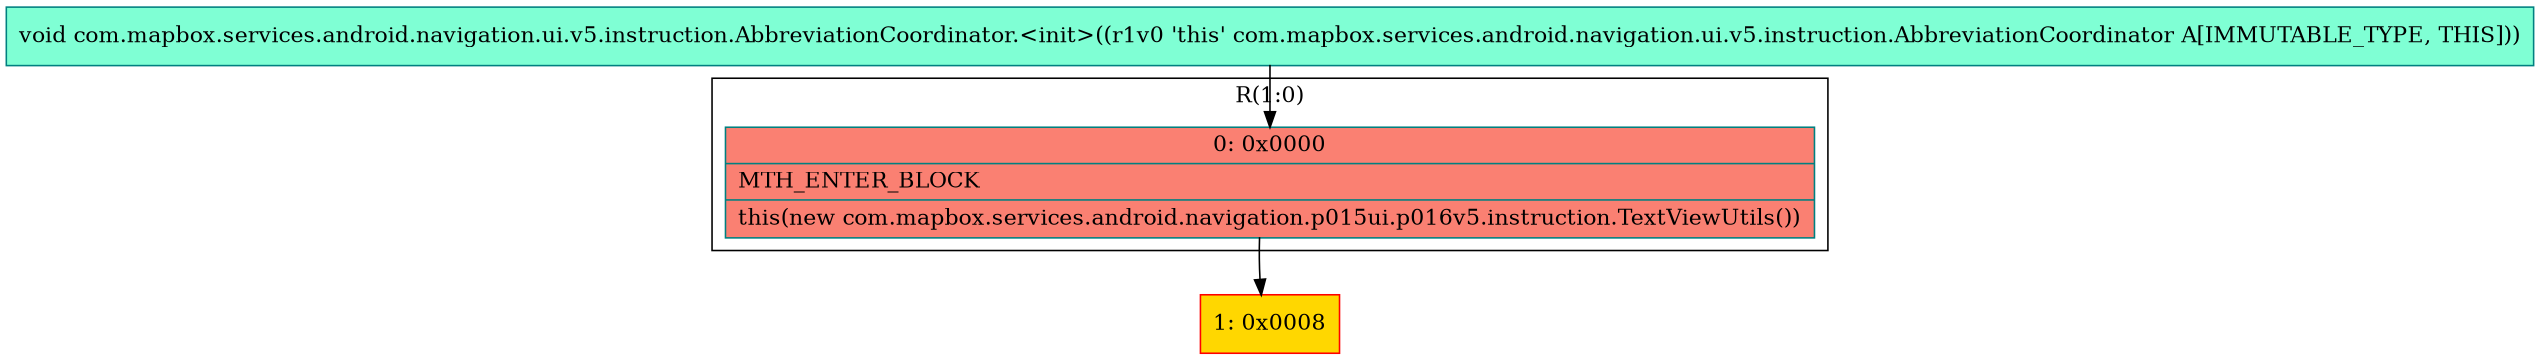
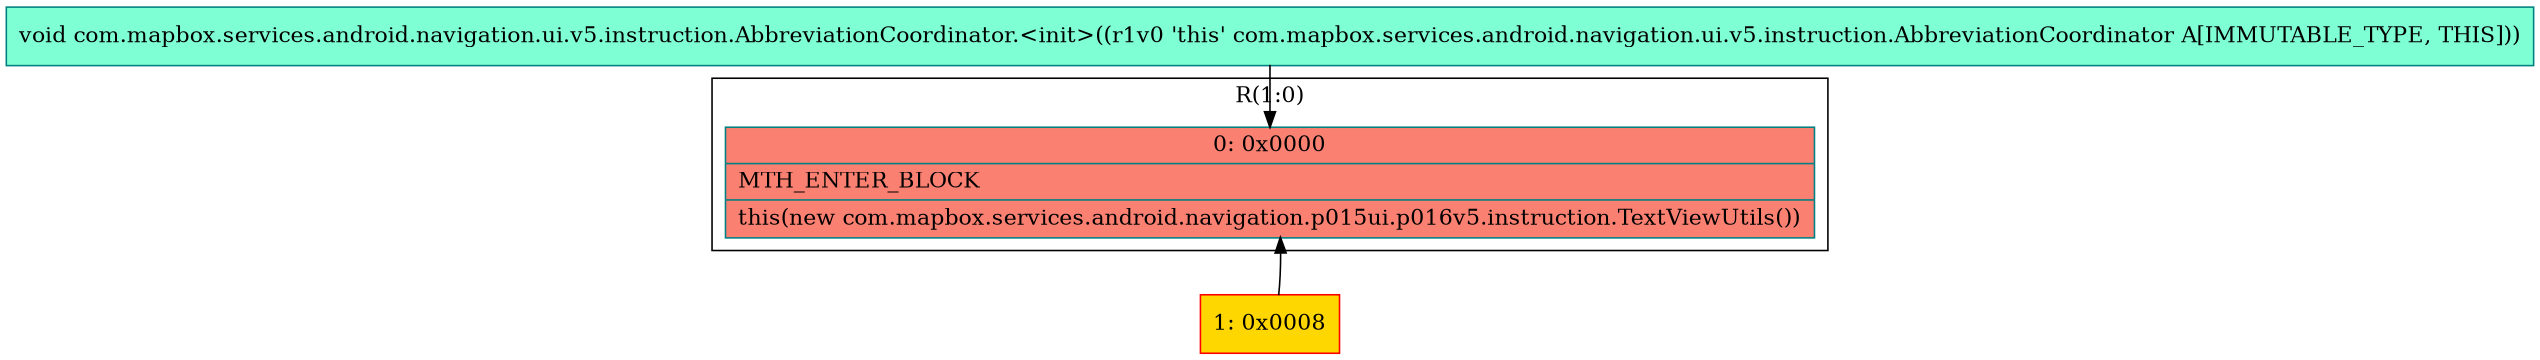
edge "0: 0x0000" -> "1: 0x0008": reversed
